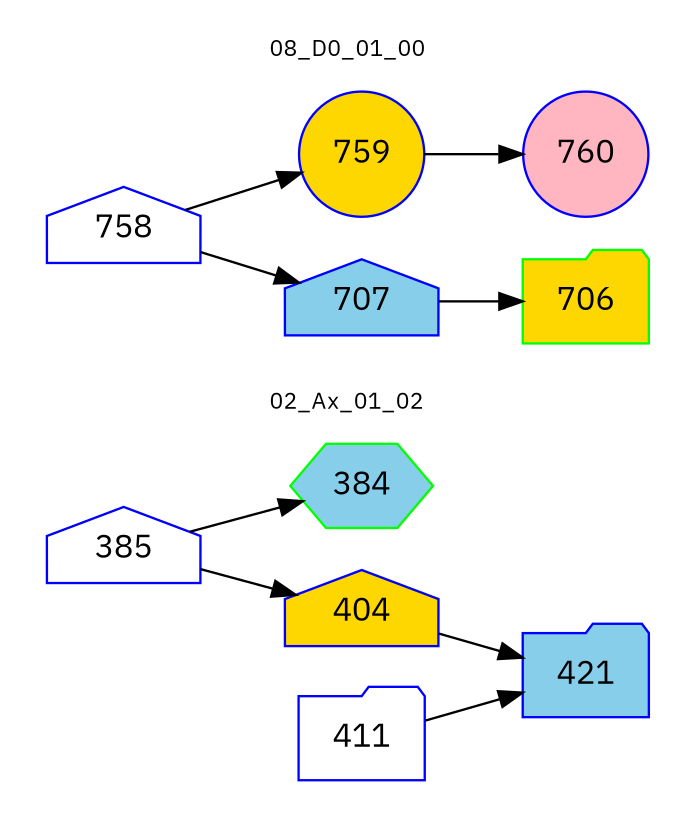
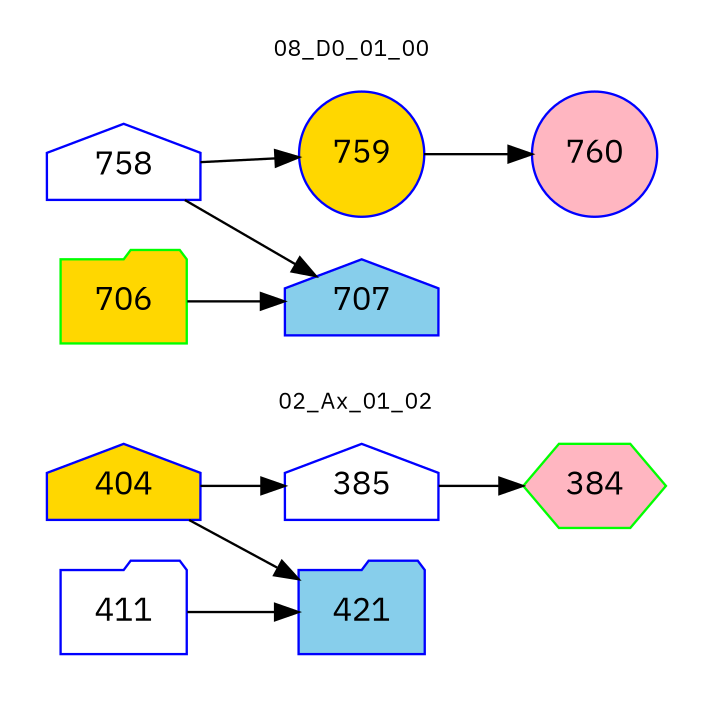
edge "707" -> "706": reversed
node "384": fillcolor skyblue -> lightpink
edge "385" -> "404": reversed
